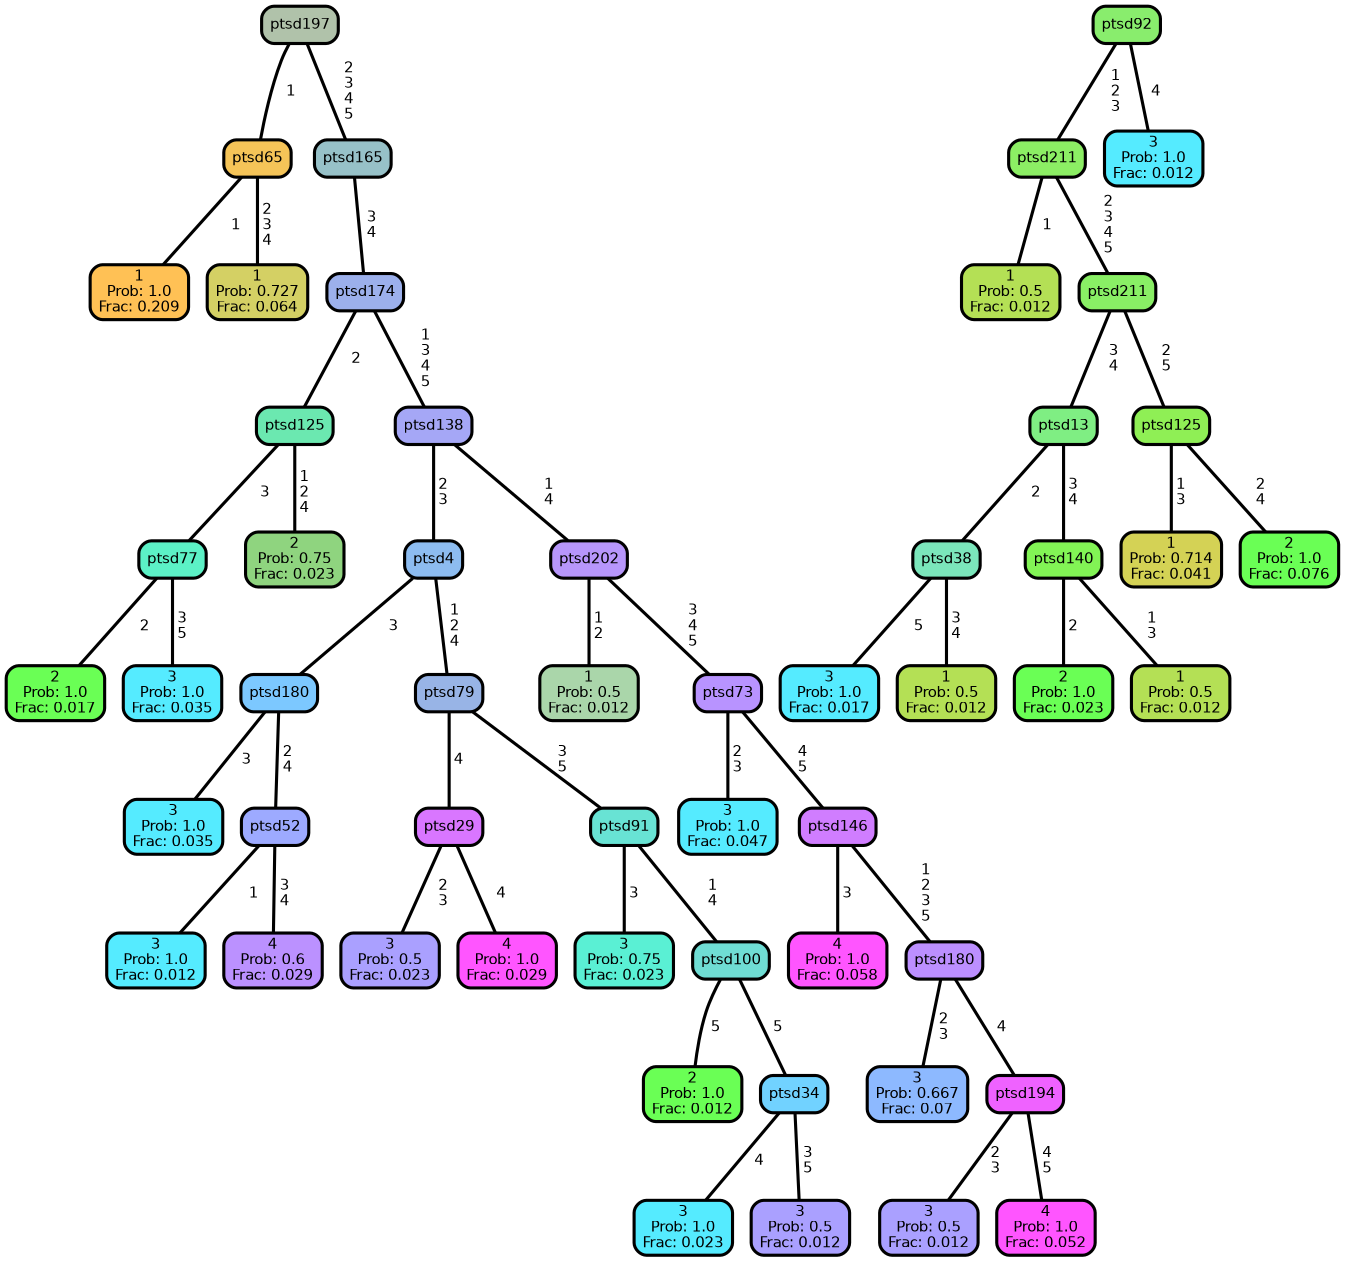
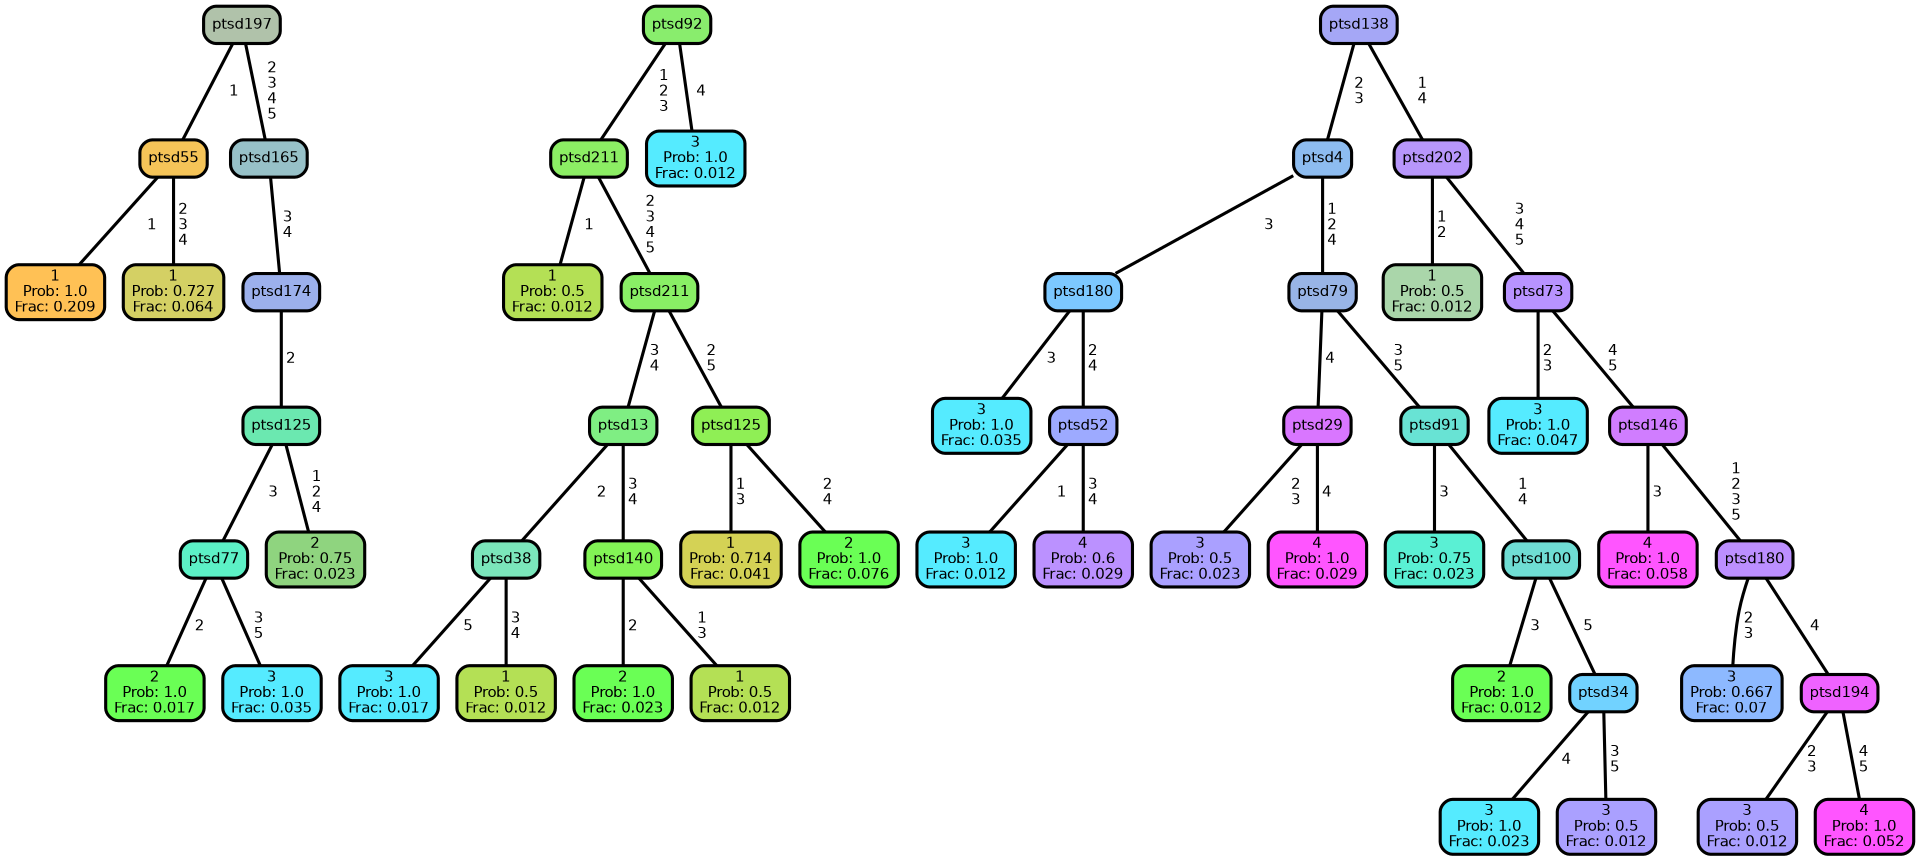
node "ptsd65": label "ptsd65" -> "ptsd55"
edge "ptsd174" -- "ptsd138": removed, label "1 3 4 5"
edge "ptsd100" -- "2 Prob: 1.0 Frac: 0.012": label " 5" -> " 3"
